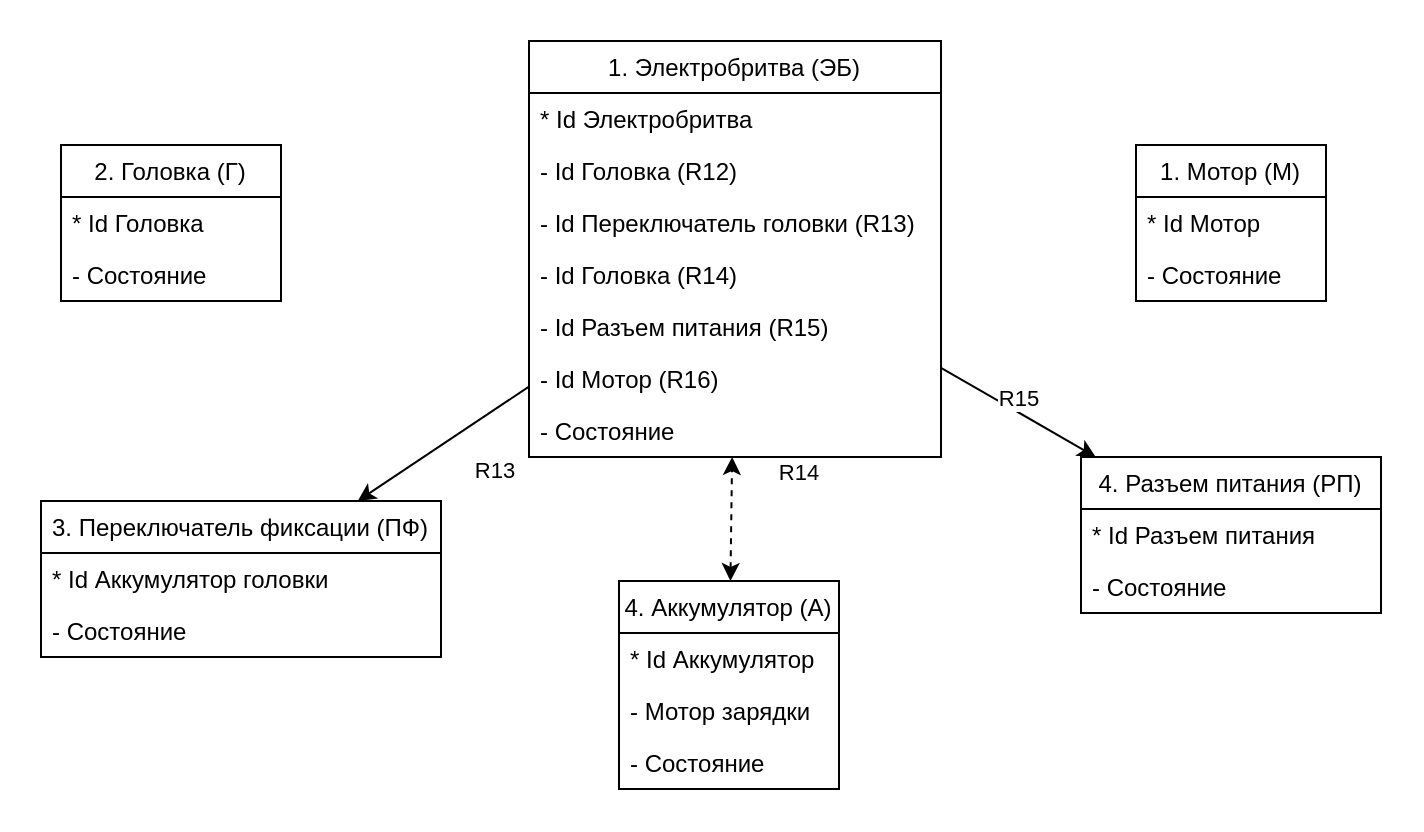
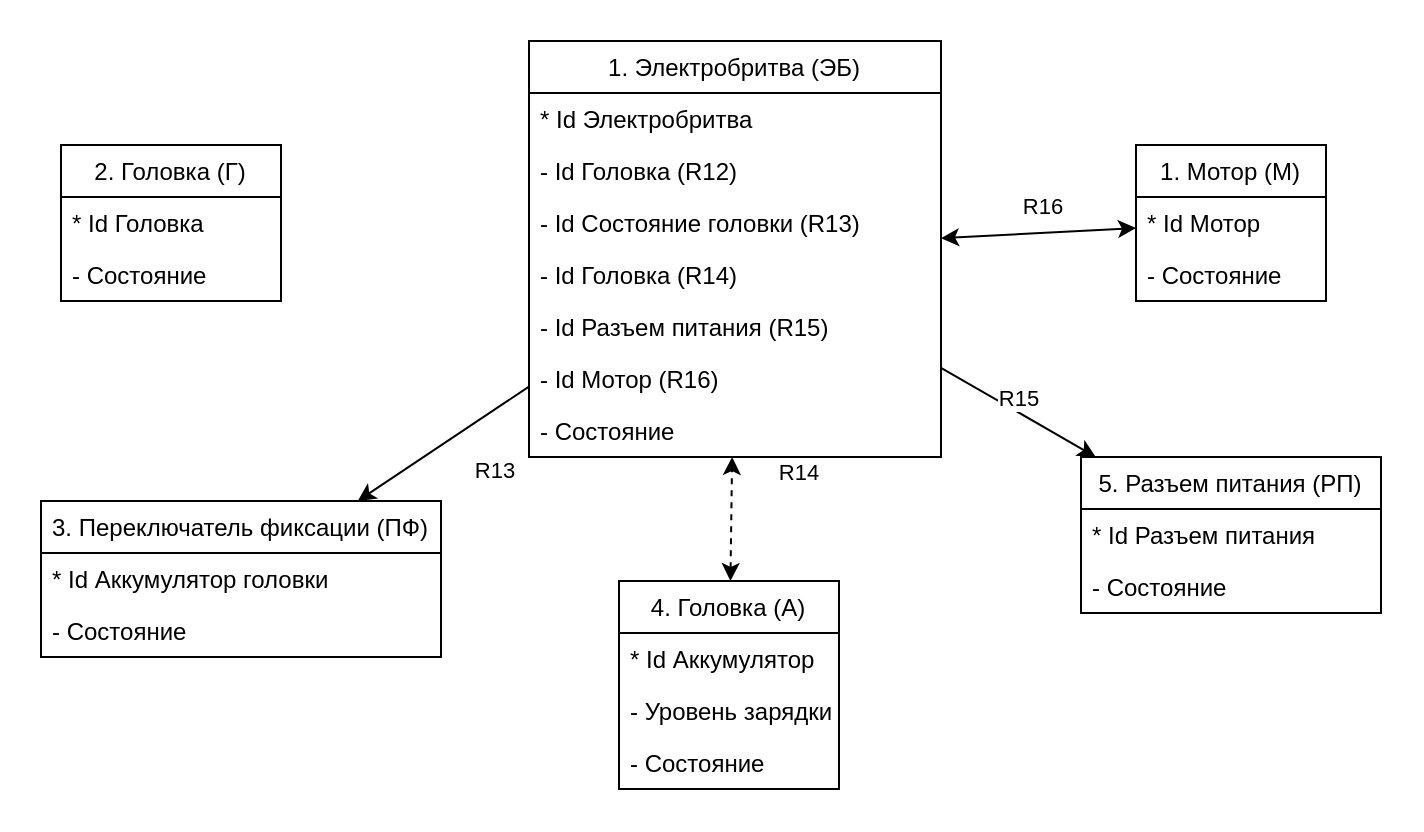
node "- Id Переключатель головки (R13)": label "- Id Переключатель головки (R13)" -> "- Id Состояние головки (R13)"
edge "1. Мотор (М)" -- "1. Электробритва (ЭБ)": added, label "R16"
node "4. Разъем питания (РП)": label "4. Разъем питания (РП)" -> "5. Разъем питания (РП)"
node "4. Аккумулятор (А)": label "4. Аккумулятор (А)" -> "4. Головка (А)"
node "- Мотор зарядки": label "- Мотор зарядки" -> "- Уровень зарядки"
